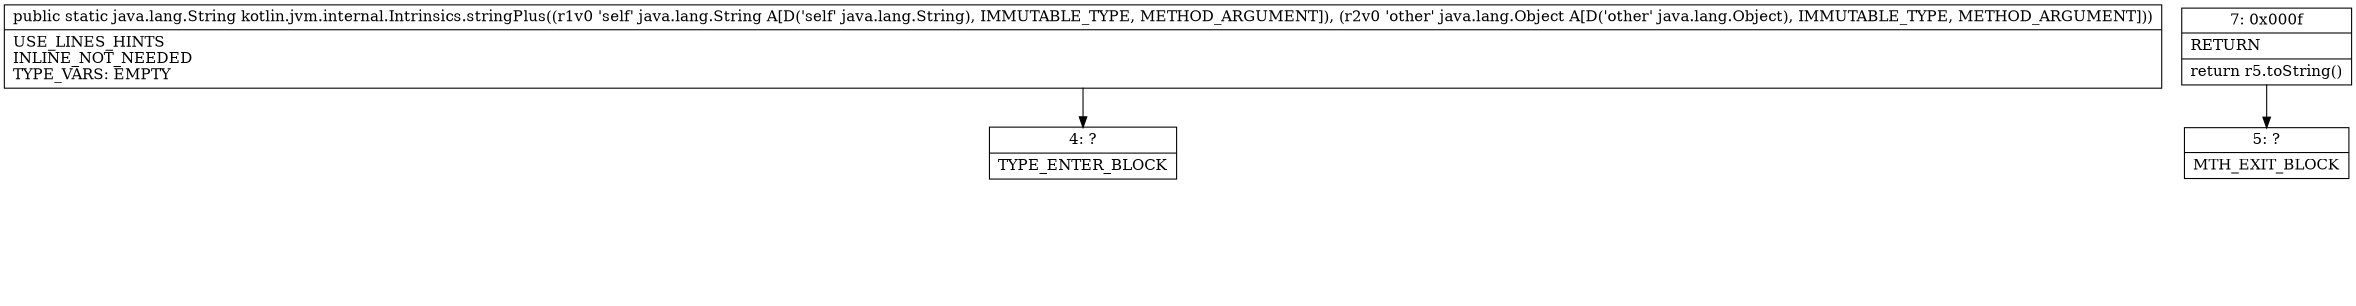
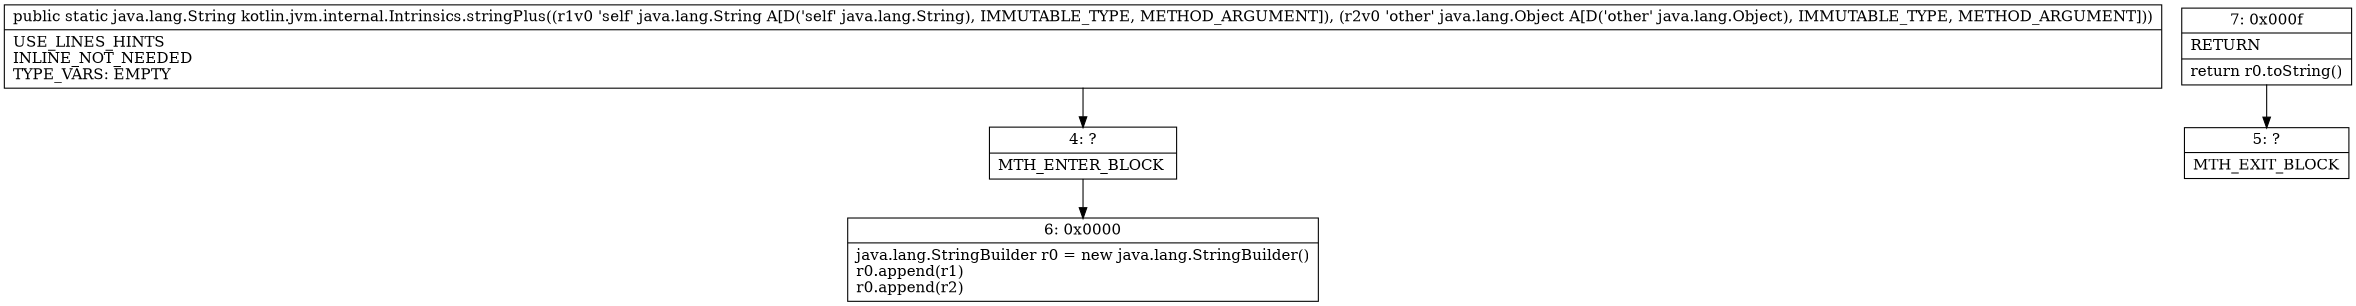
node "7: 0x000f": text "return r5.toString()" -> "return r0.toString()"
node "4: ?": text "TYPE_ENTER_BLOCK" -> "MTH_ENTER_BLOCK"
node "6: 0x0000": added
